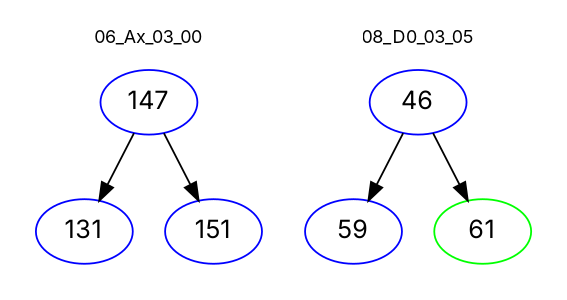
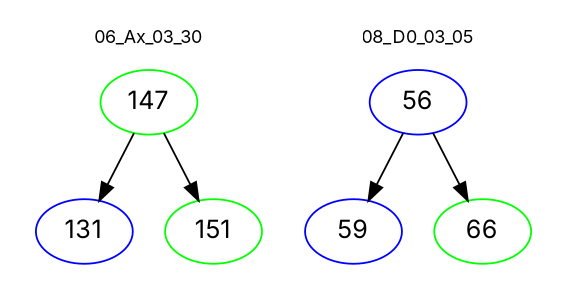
cluster "06_Ax_03_00": label "06_Ax_03_00" -> "06_Ax_03_30"
node "147": color blue -> green
node "46": label "46" -> "56"
node "151": color blue -> green
node "61": label "61" -> "66"
